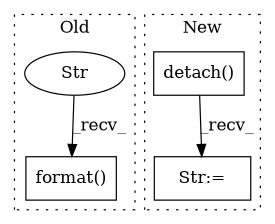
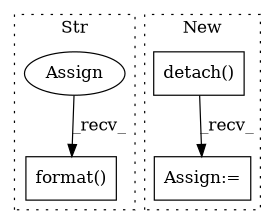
cluster "Old": label "Old" -> "Str"
node "Str": label "Str" -> "Assign"
node "Str:=": label "Str:=" -> "Assign:="
